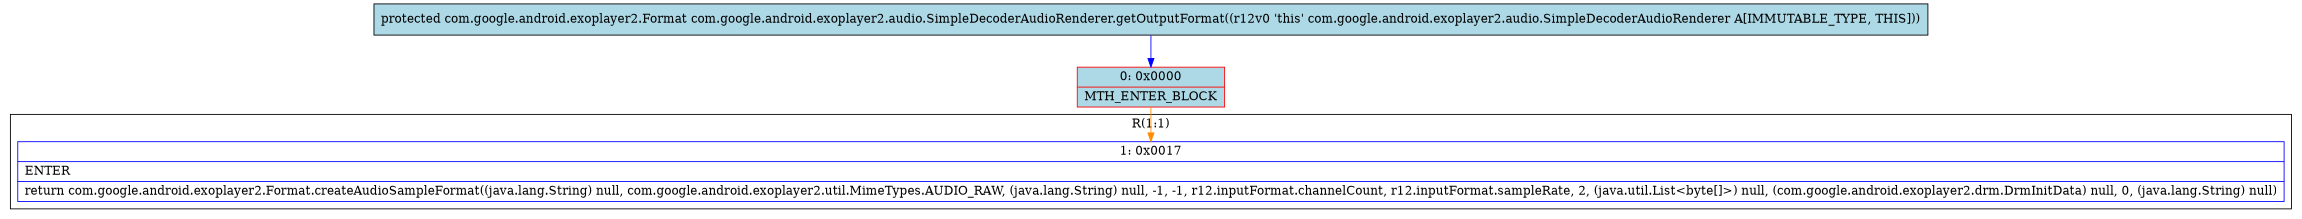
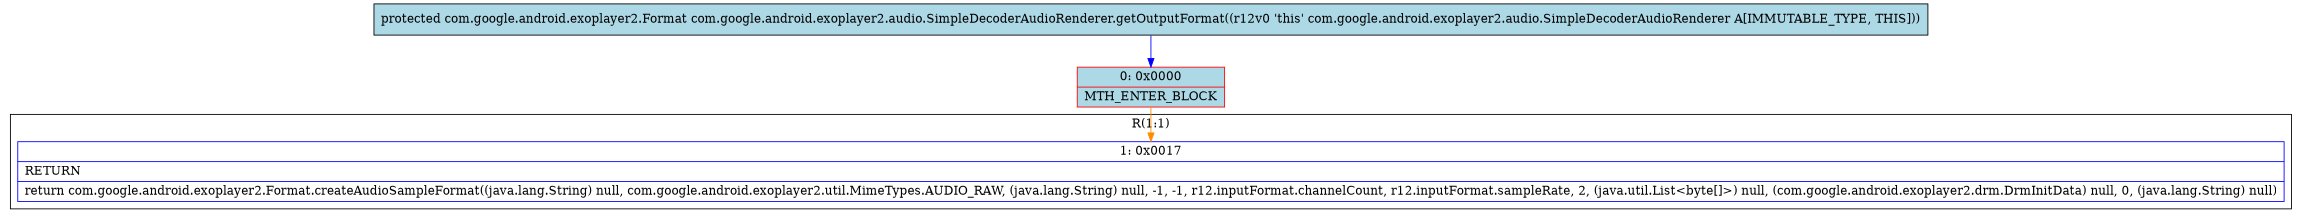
node "1: 0x0017": text "ENTER" -> "RETURN"
